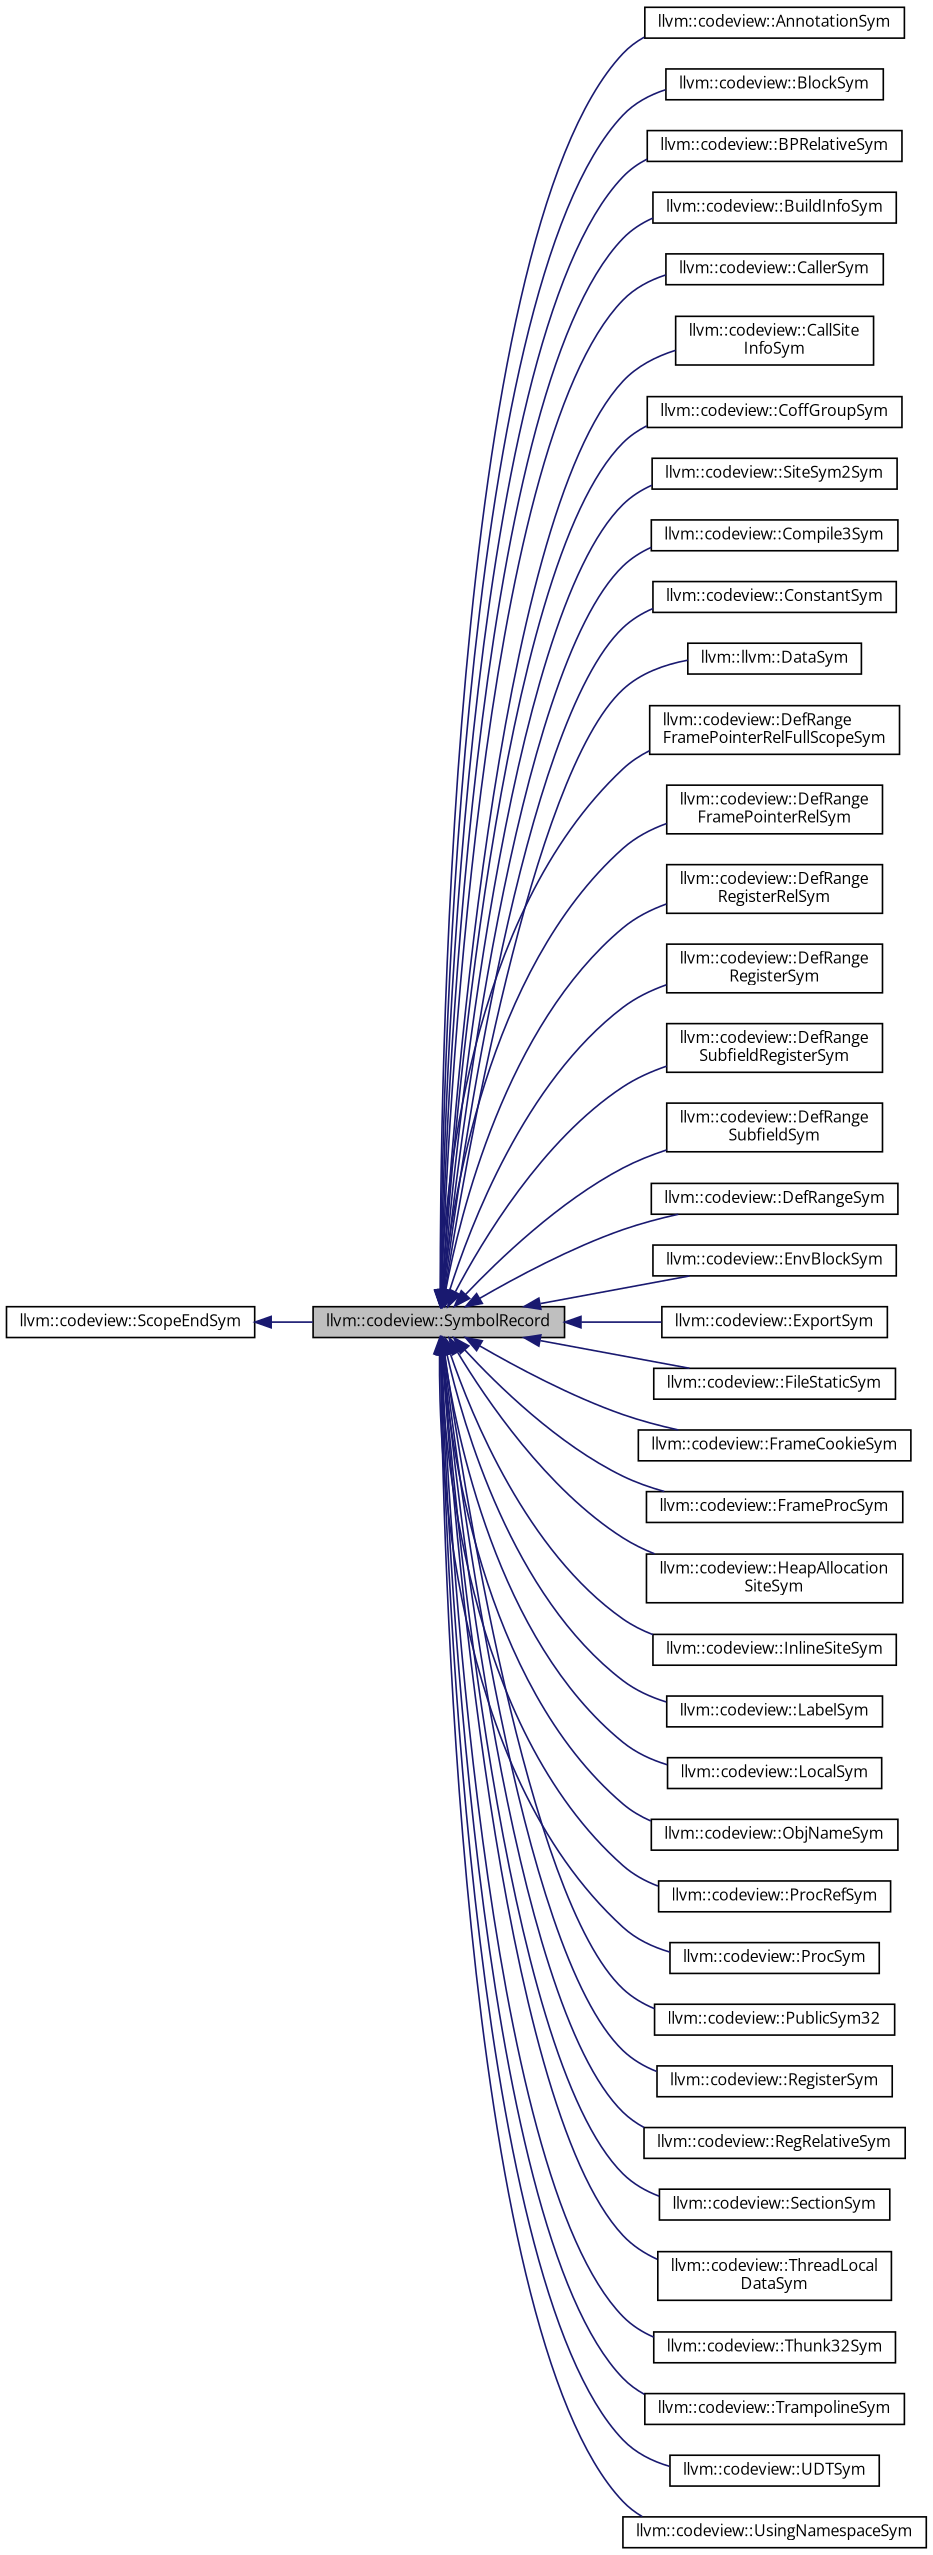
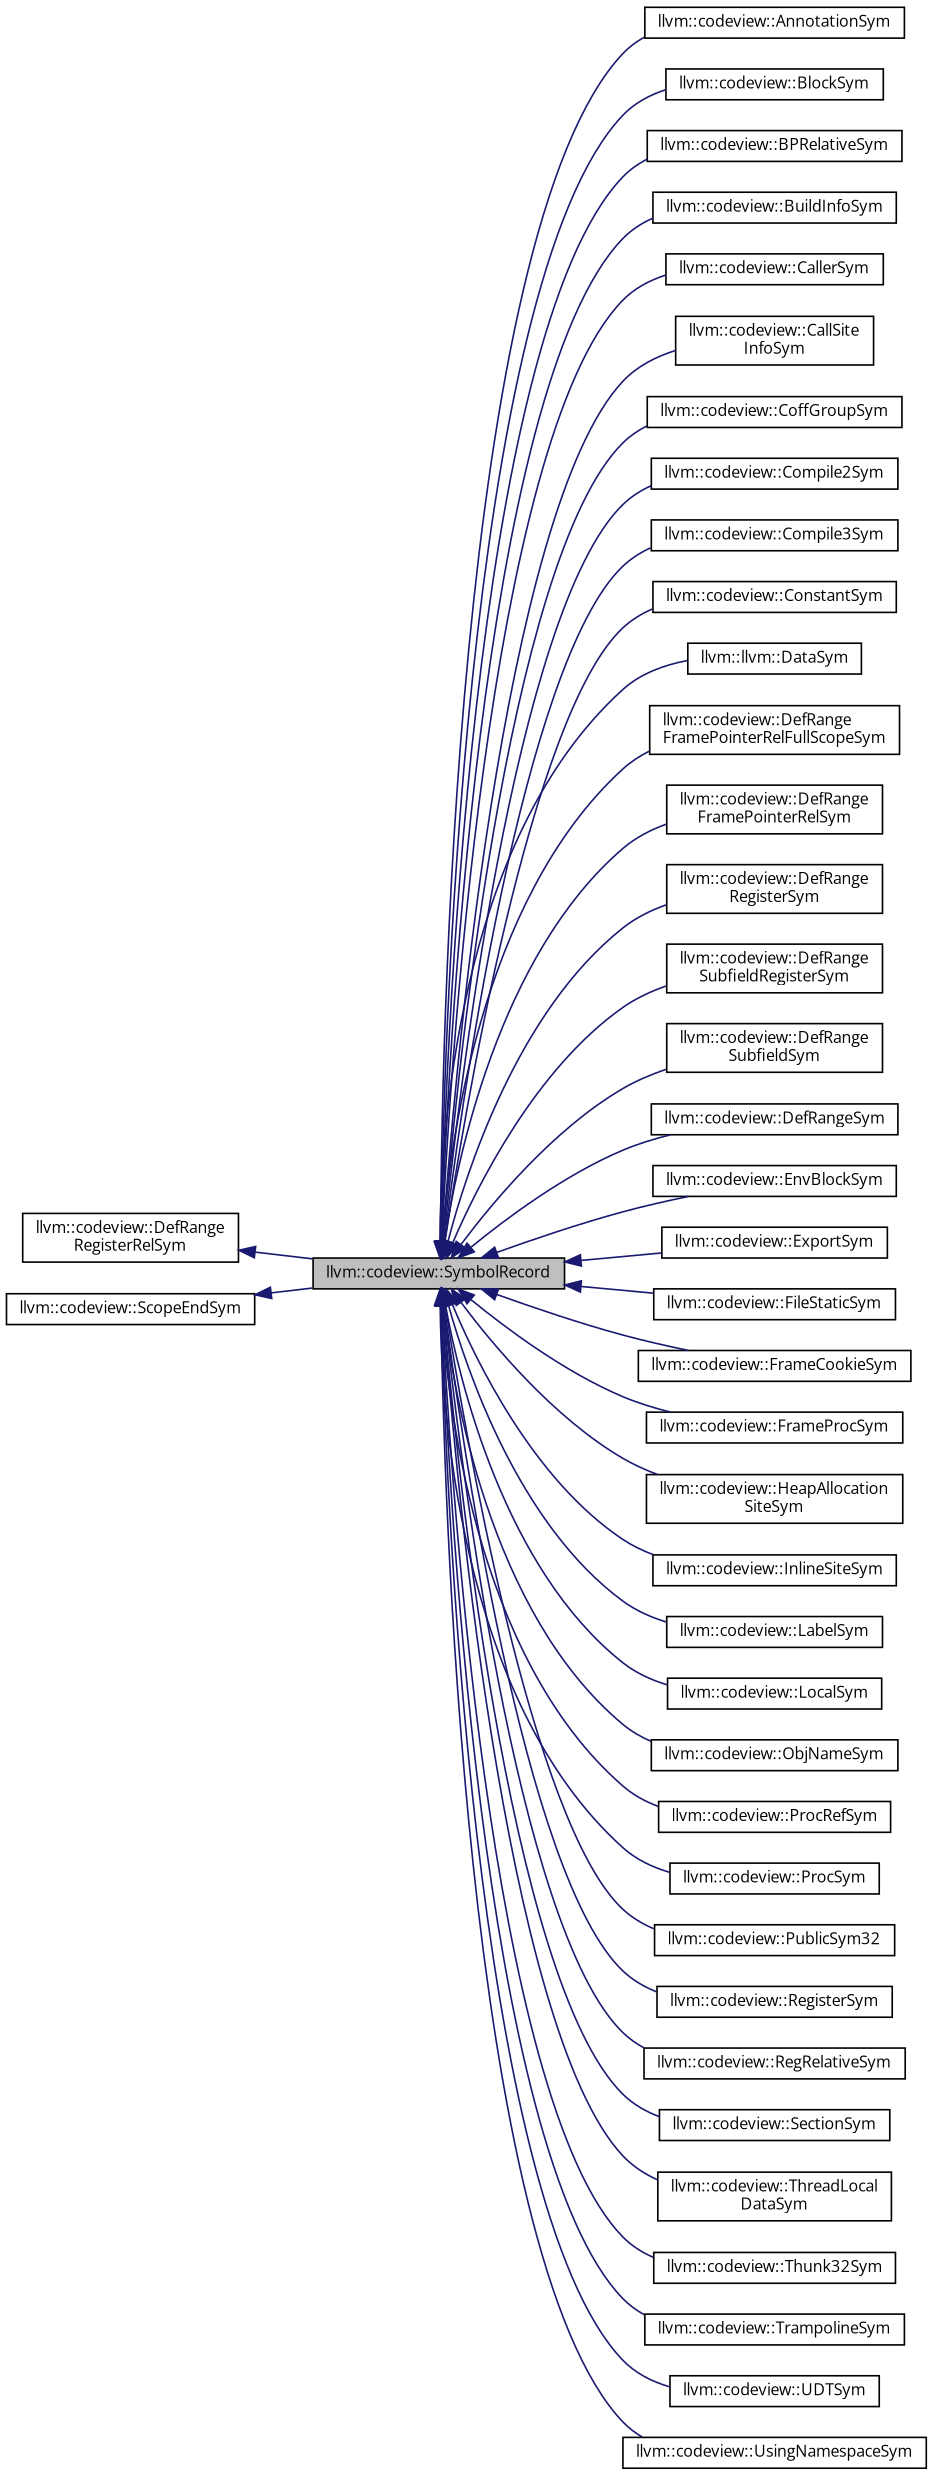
node "llvm::codeview::SiteSym2Sym": label "llvm::codeview::SiteSym2Sym" -> "llvm::codeview::Compile2Sym"
edge "llvm::codeview::DefRange RegisterRelSym" -> "llvm::codeview::SymbolRecord": reversed
